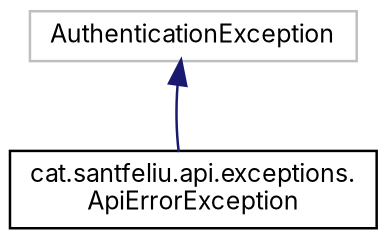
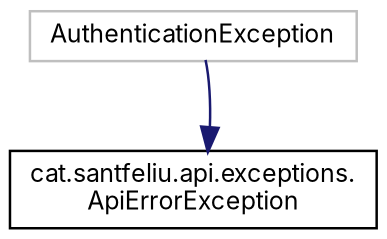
edge "cat.santfeliu.api.exceptions. ApiErrorException" -> "AuthenticationException": reversed
